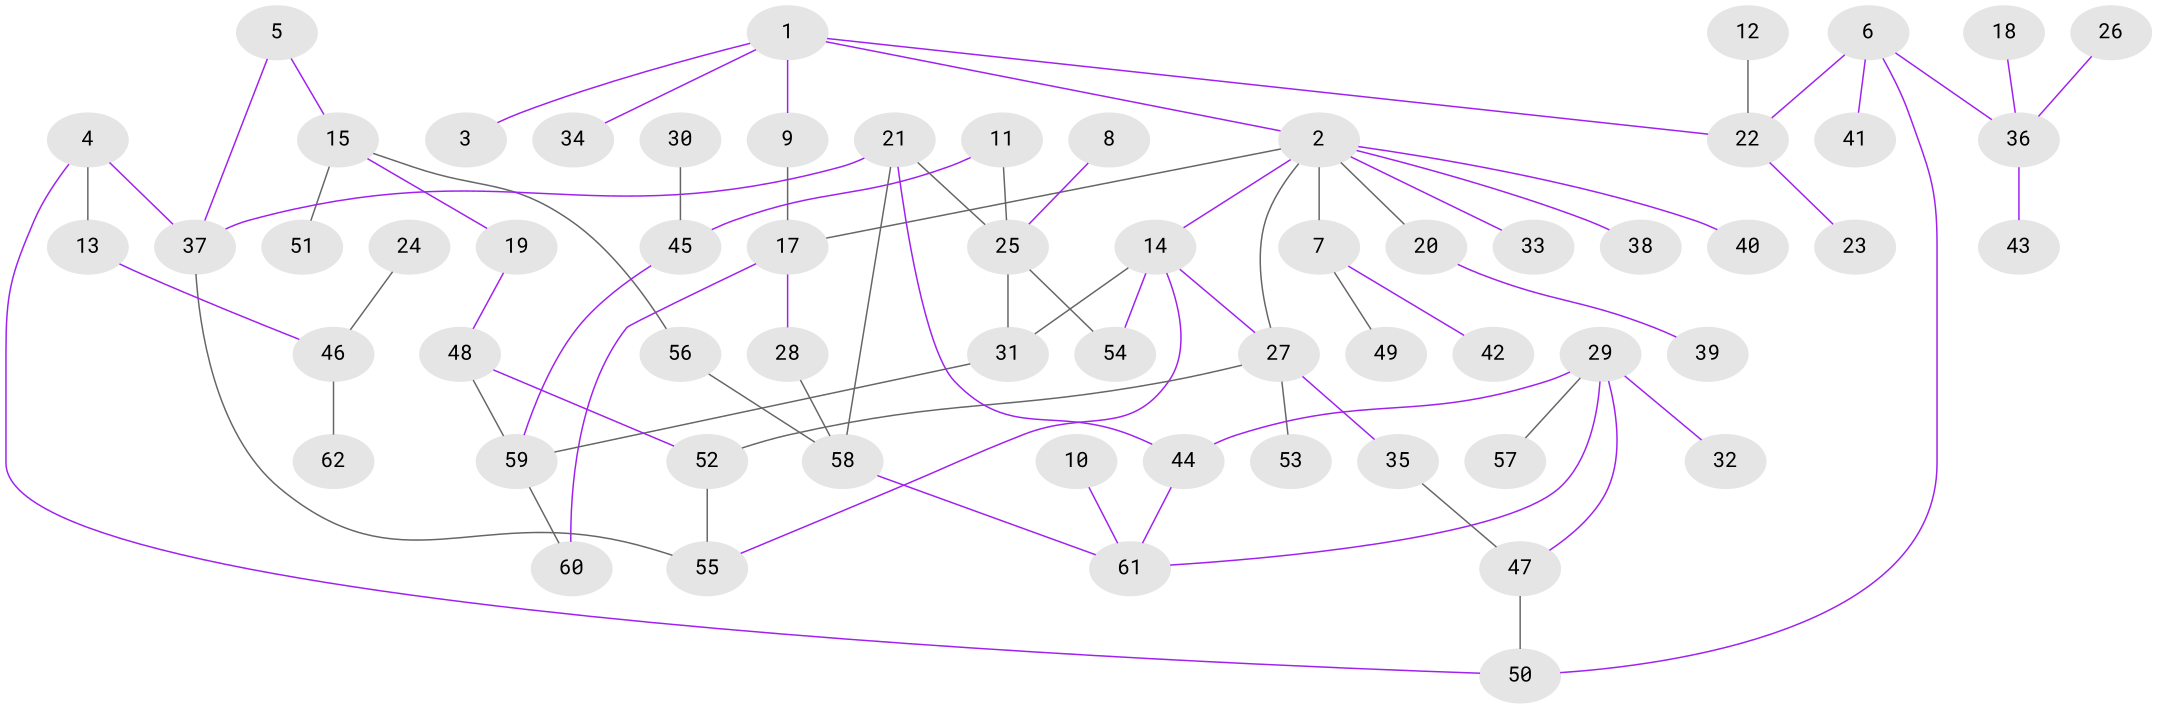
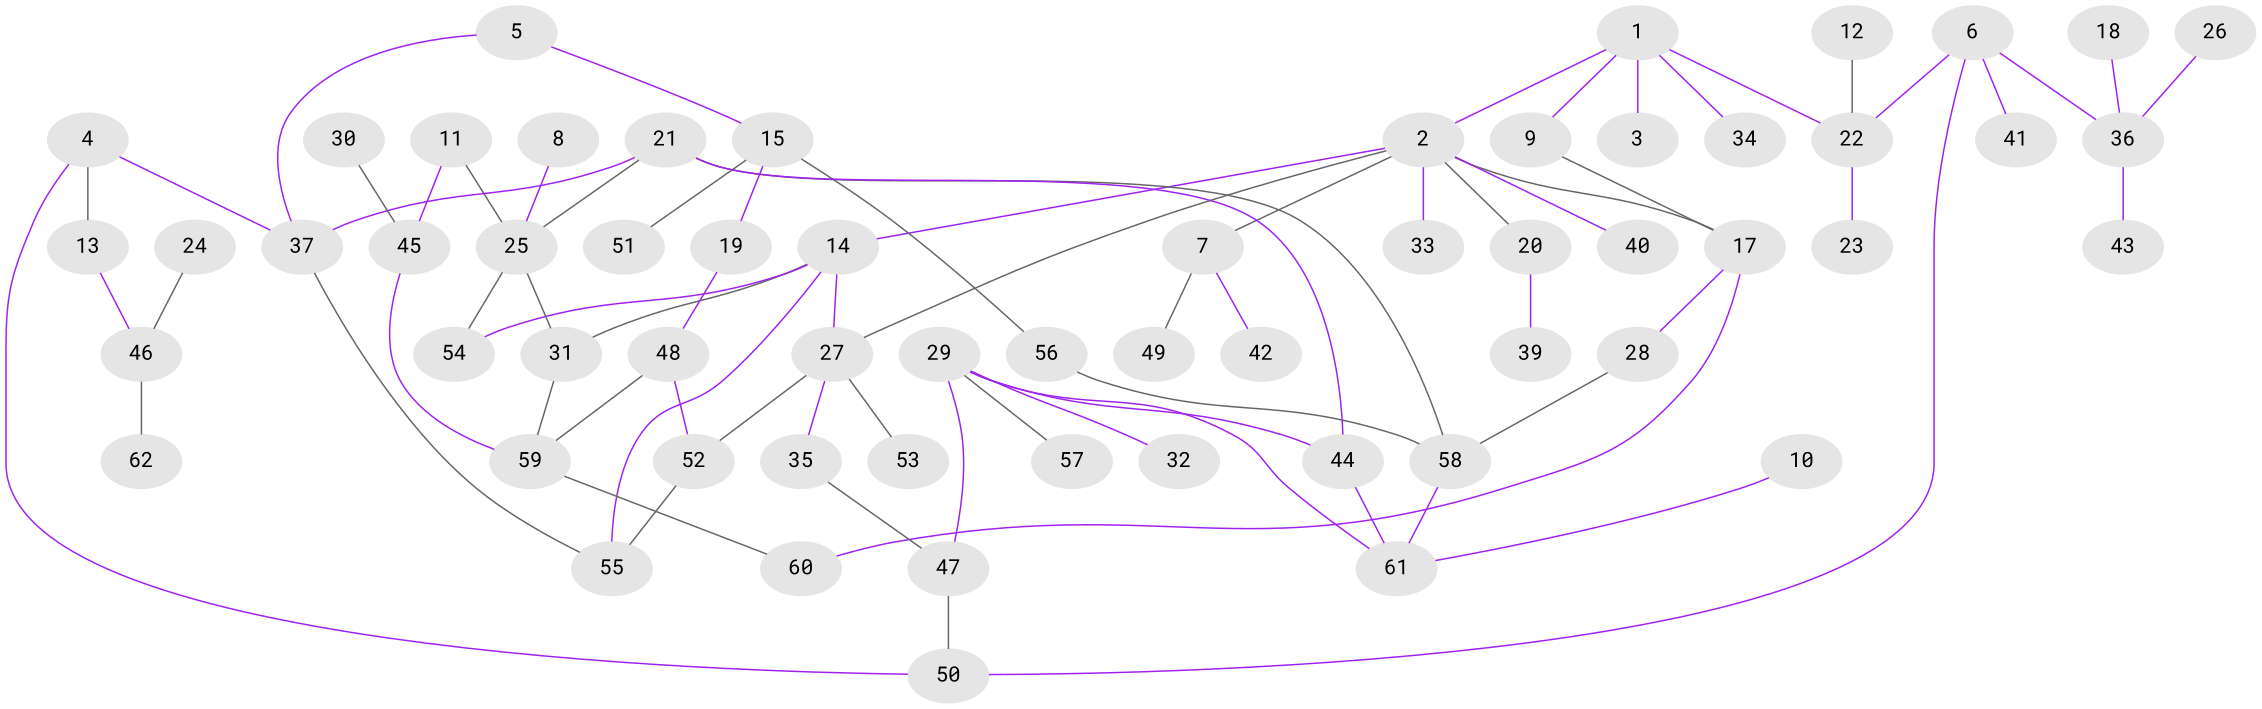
node "38": removed
